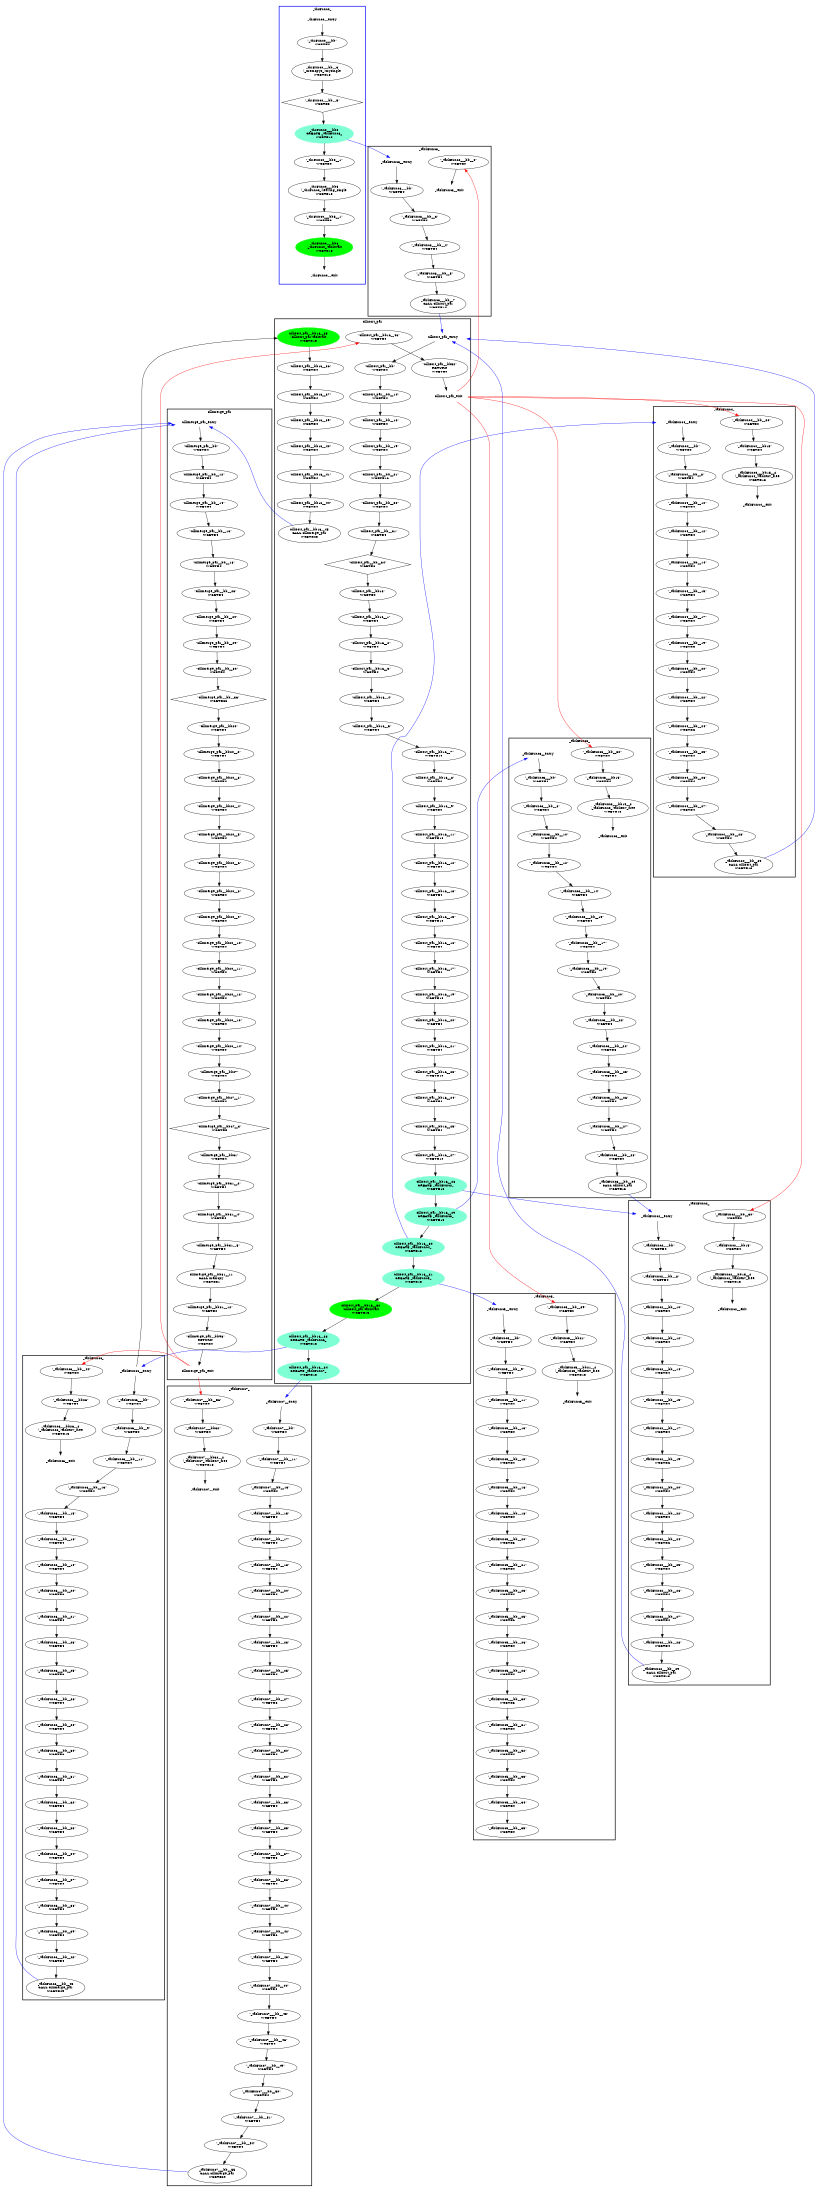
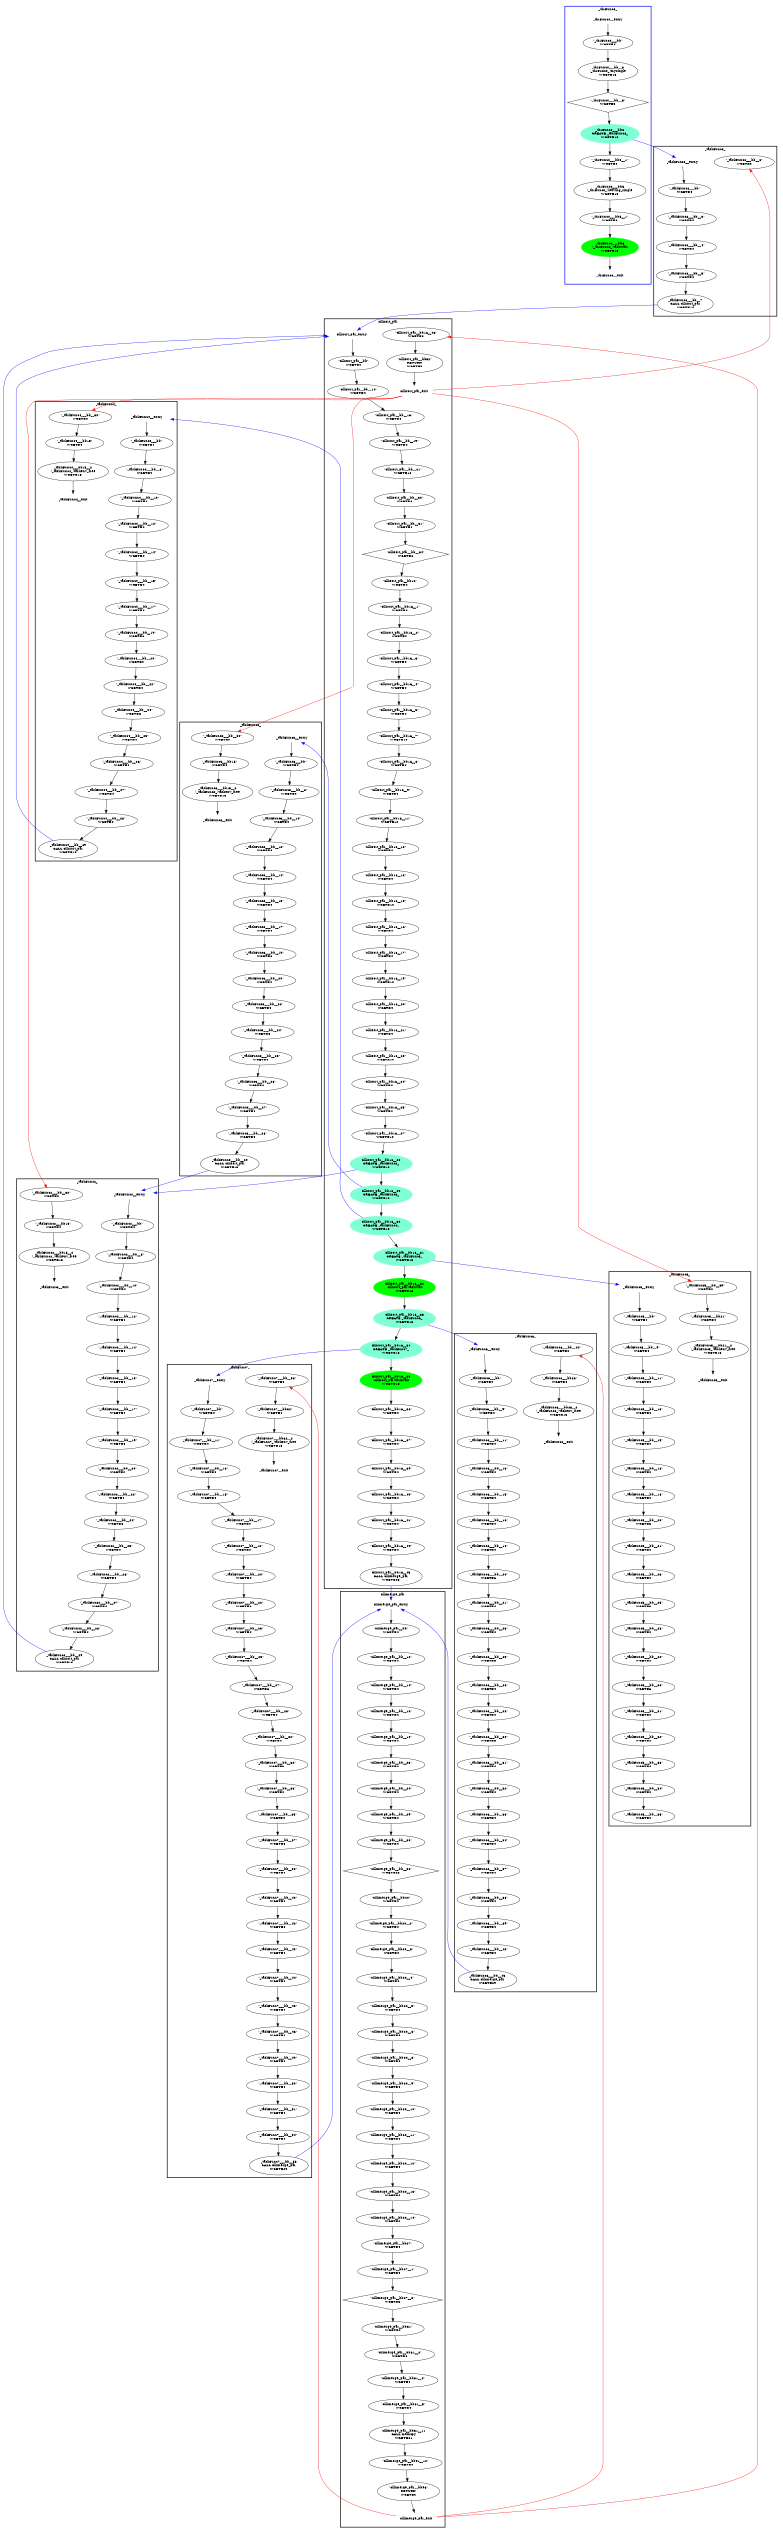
node "_thrFunc0___bb__3 (_memcpy0_)mysingle WCET=13": label "_thrFunc0___bb__3 (_memcpy0_)mysingle WCET=13" -> "_thrFunc0___bb__3 (_thrFunc0_)mysingle WCET=13"
node "_taskFunc8__exit": removed
edge "_taskFunc6__entry" -> "cilksort_par__bb16__35 (cilksort_par)taskwait WCET=13": now "cilksort_par__bb16__34 CREATE _taskFunc7_ WCET=13" -> "cilksort_par__bb16__35 (cilksort_par)taskwait WCET=13"
